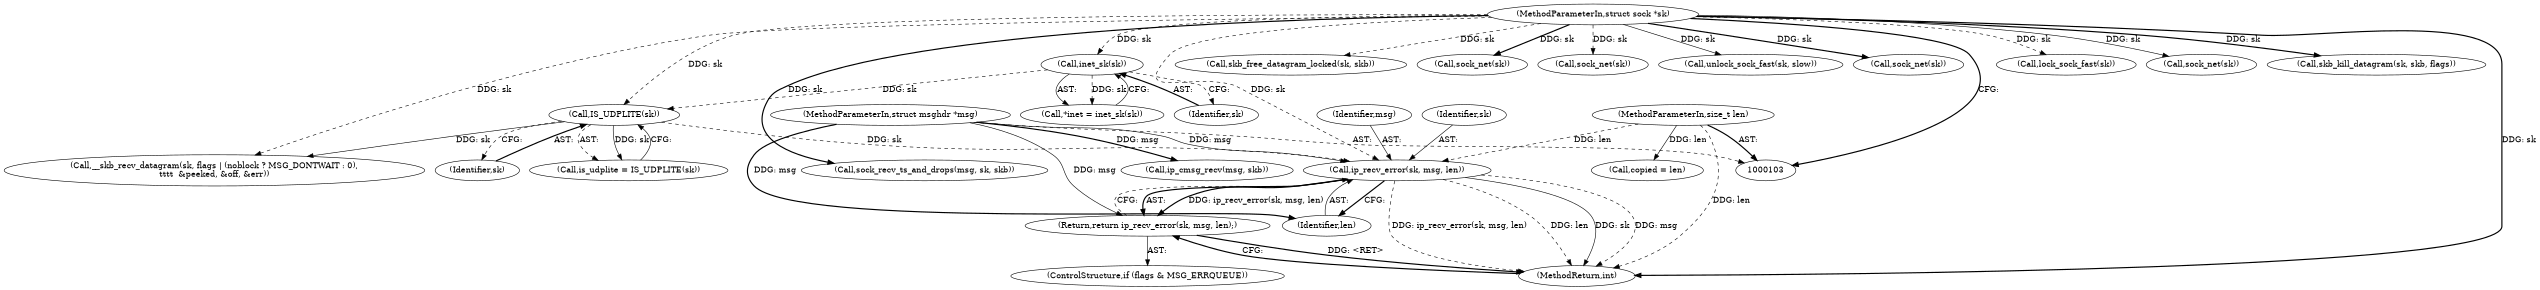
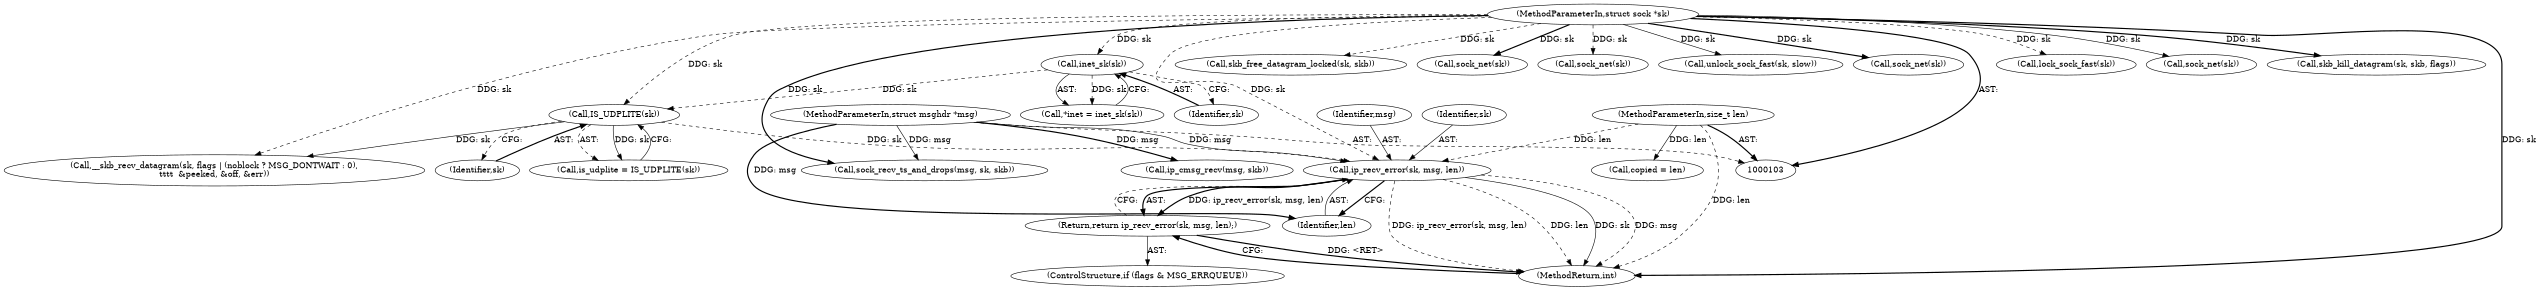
edge "(MethodParameterIn,struct sock *sk)" -> "1000103": label "CFG: " -> "AST: "
edge "(MethodParameterIn,struct msghdr *msg)" -> "(Return,return ip_recv_error(sk, msg, len);)": now "(MethodParameterIn,struct msghdr *msg)" -> "(Call,sock_recv_ts_and_drops(msg, sk, skb))"
